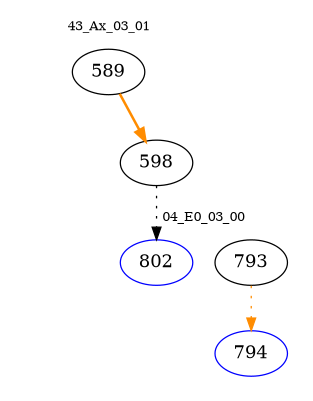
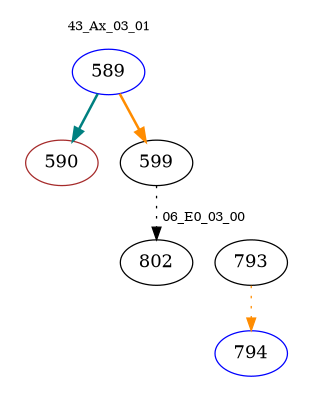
node "589": color black -> blue
node "590": added
node "598": label "598" -> "599"
cluster "04_E0_03_00": label "04_E0_03_00" -> "06_E0_03_00"
node "802": color blue -> black
